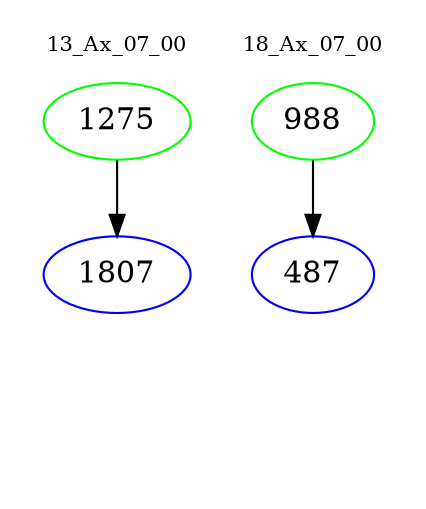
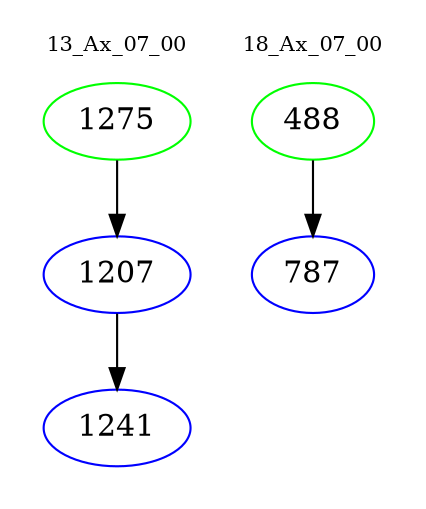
node "988": label "988" -> "488"
node "1807": label "1807" -> "1207"
node "487": label "487" -> "787"
node "1241": added
